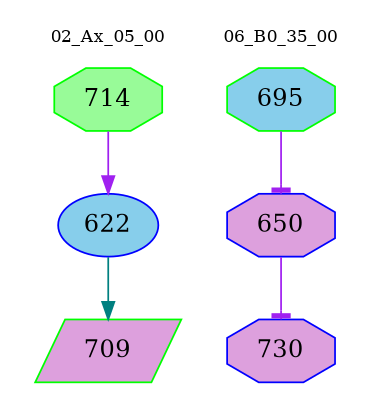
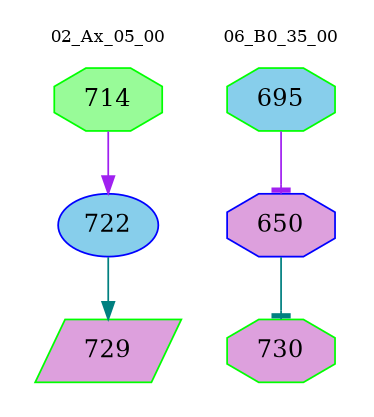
node "622": label "622" -> "722"
edge "650" -> "730": color purple -> teal
node "709": label "709" -> "729"
node "730": color blue -> green
